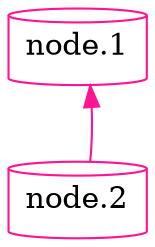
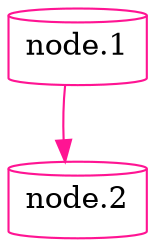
edge "node.2" -> "node.1": reversed
